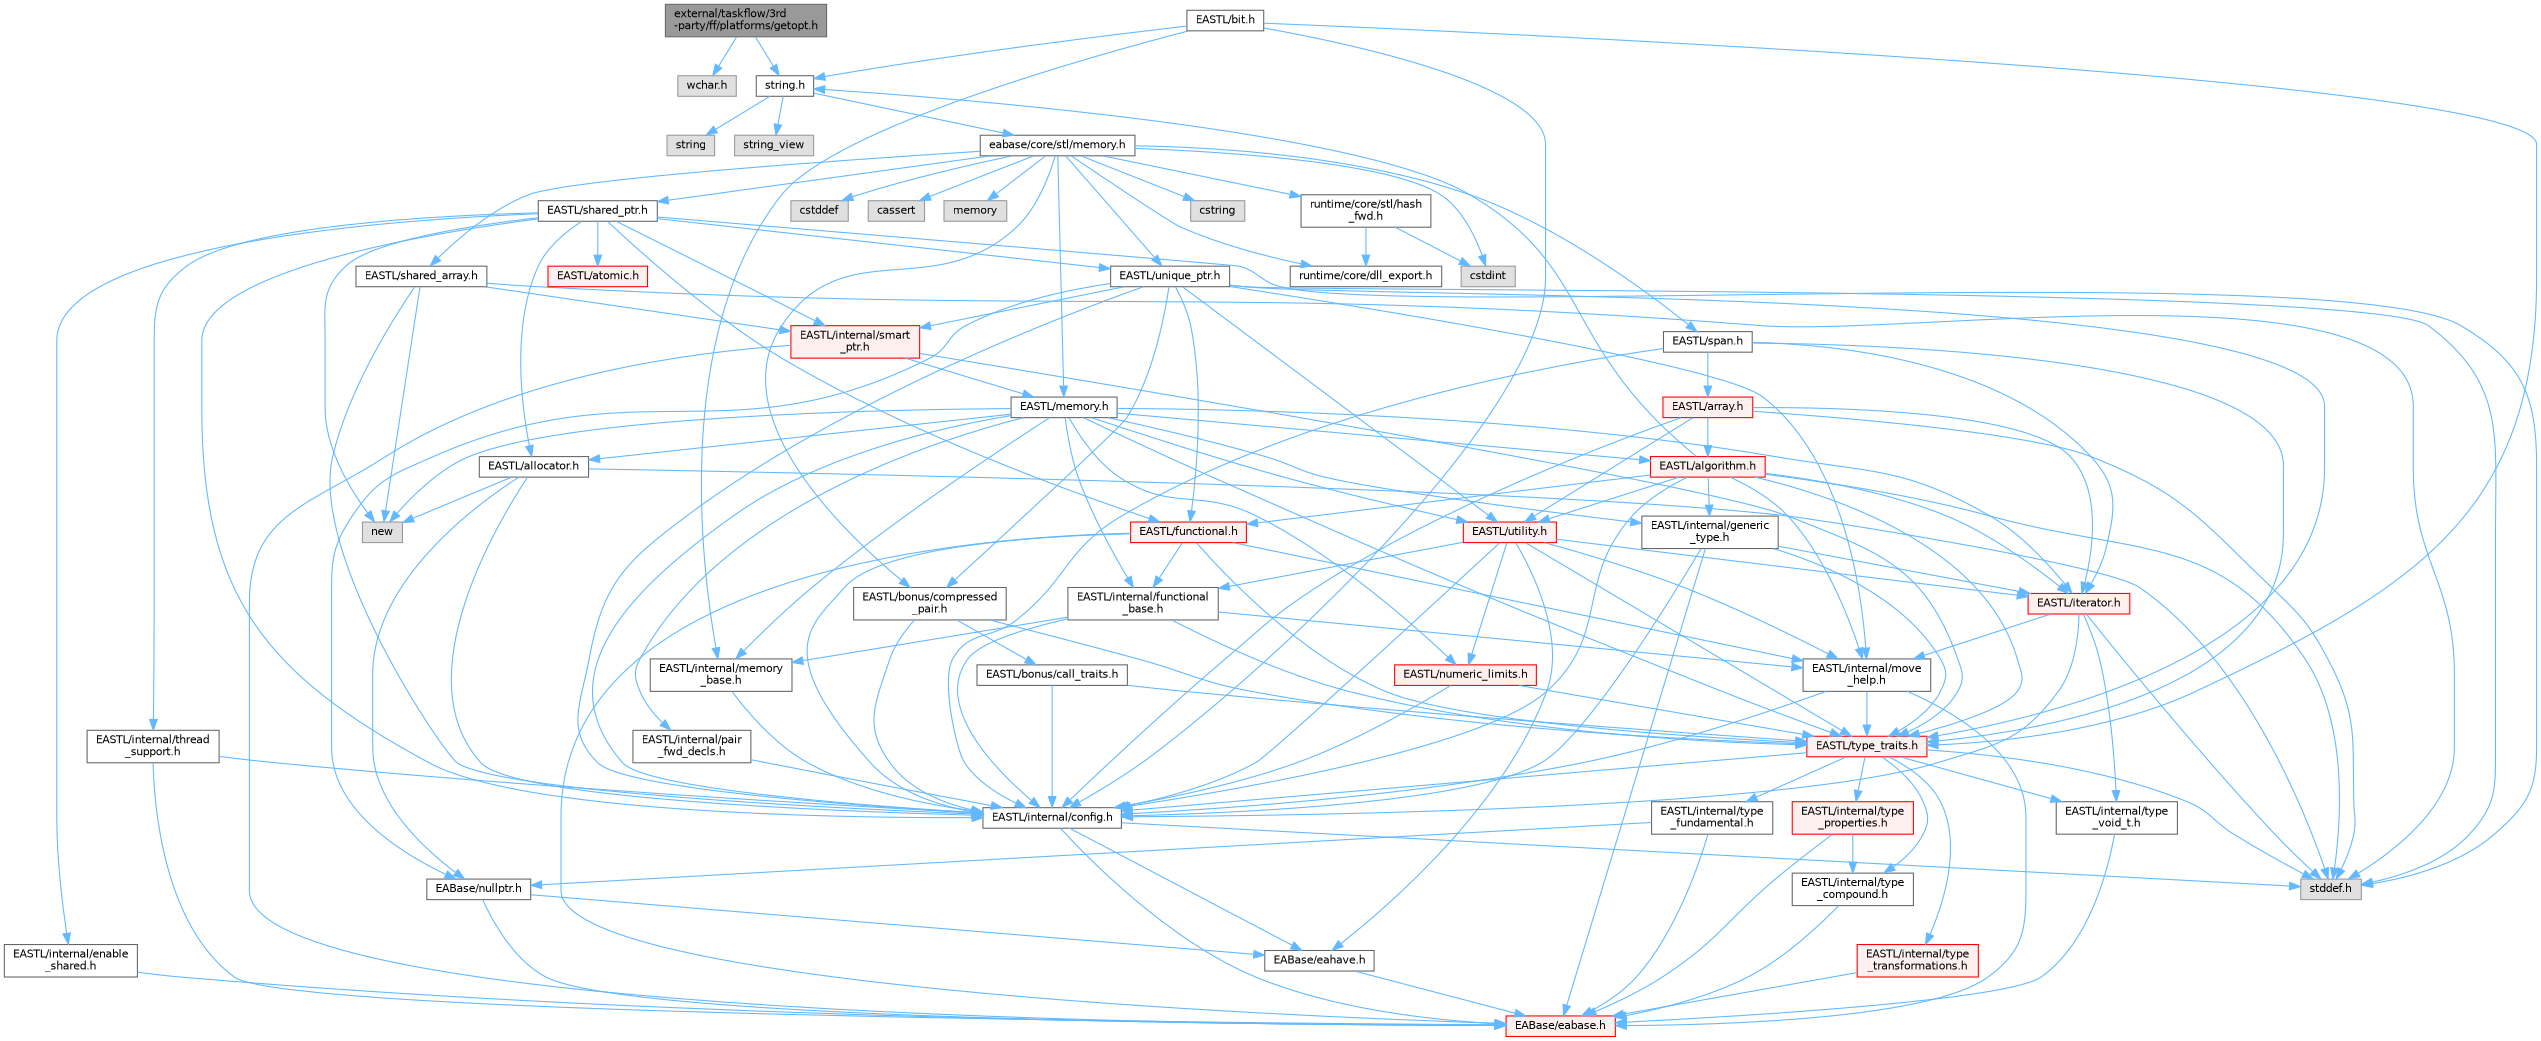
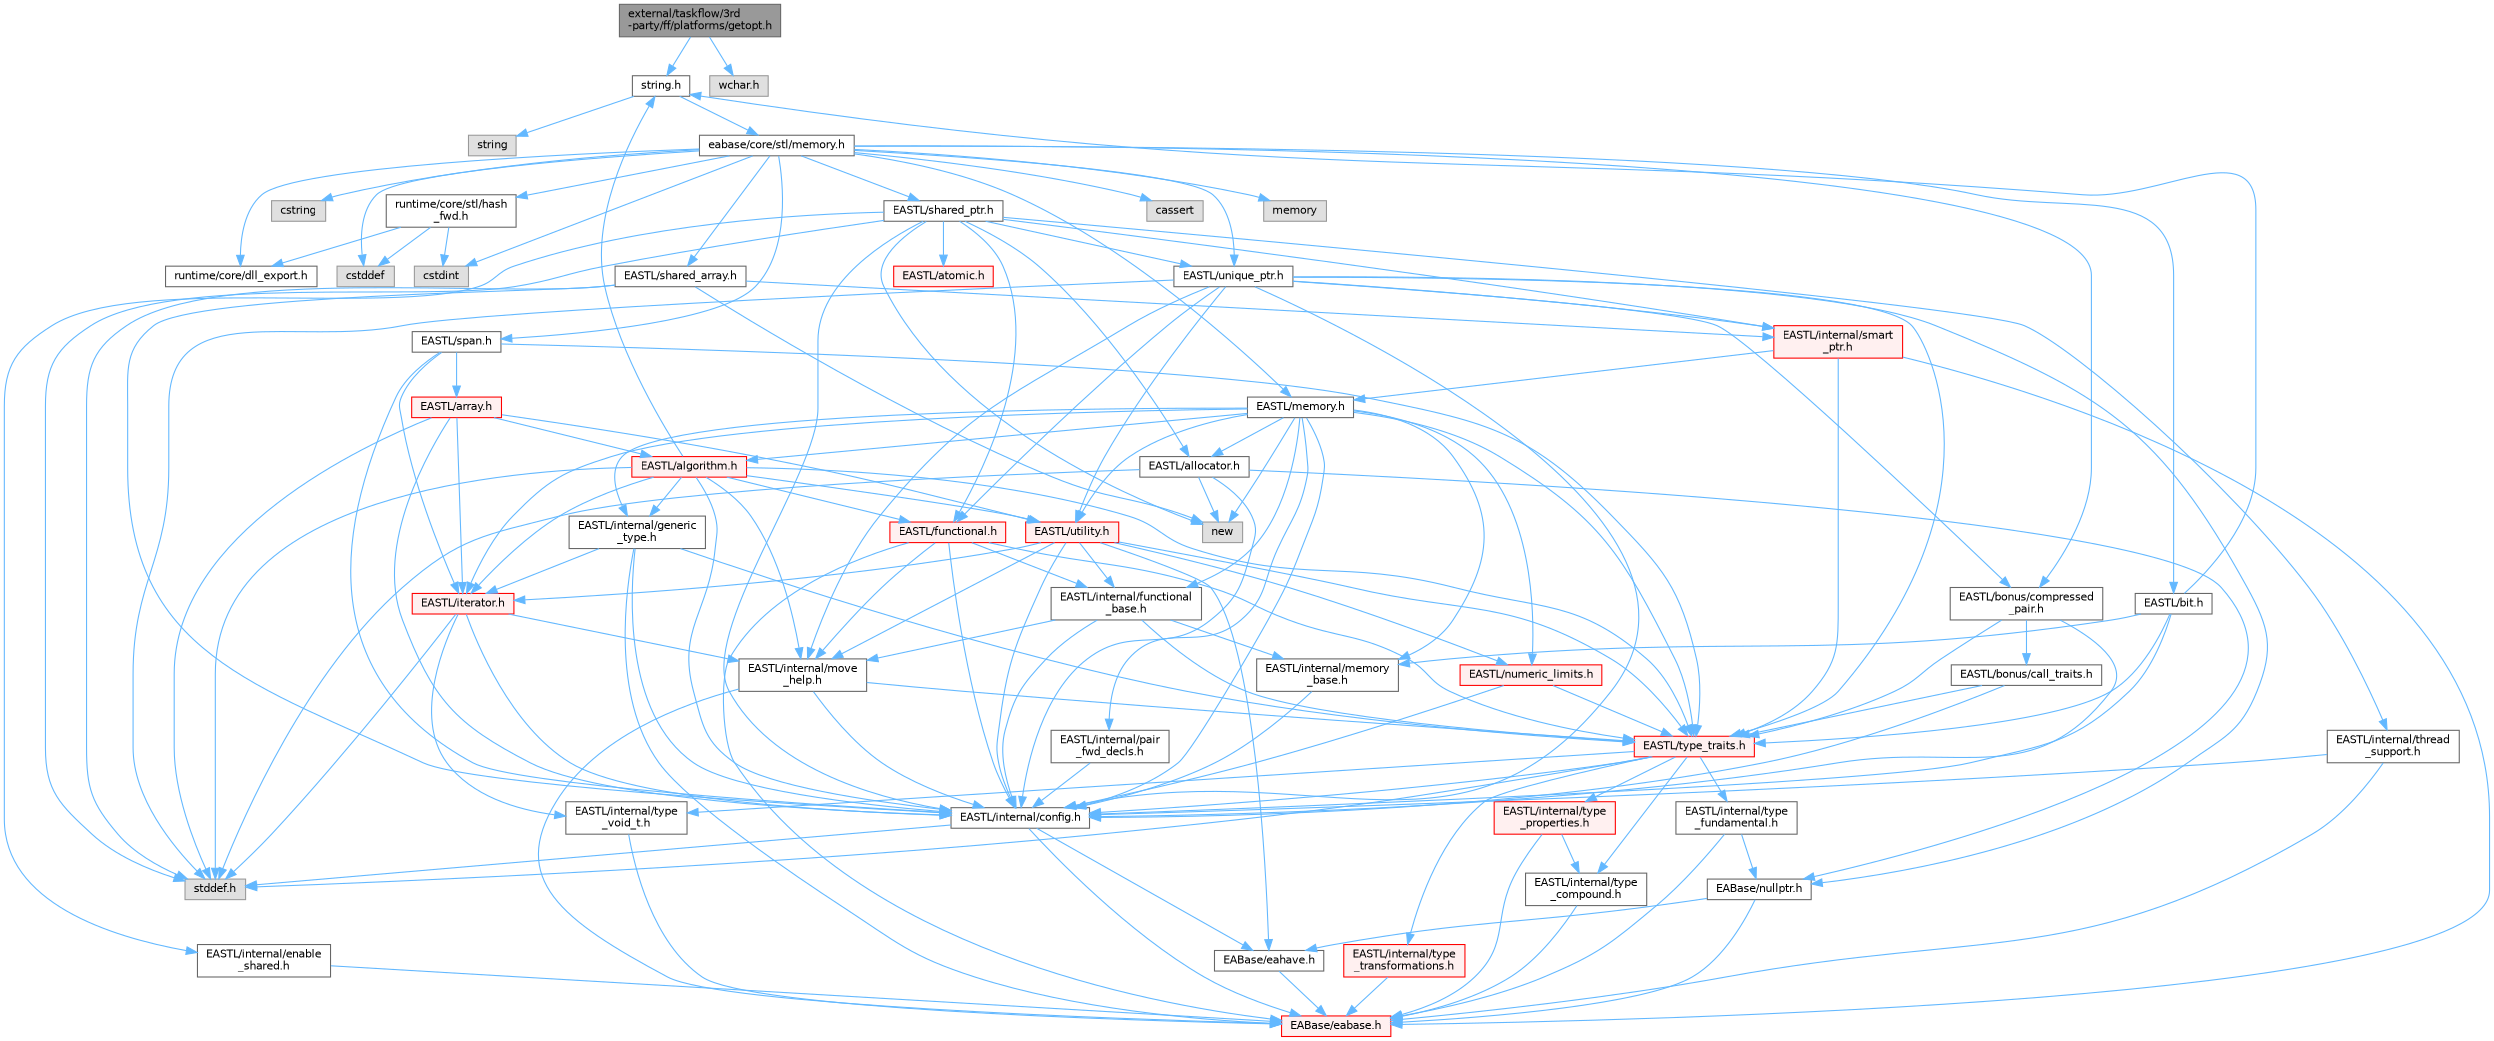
node "string_view": removed
edge "eabase/core/stl/memory.h" -> "EASTL/bit.h": added
edge "runtime/core/stl/hash _fwd.h" -> "cstddef": added
